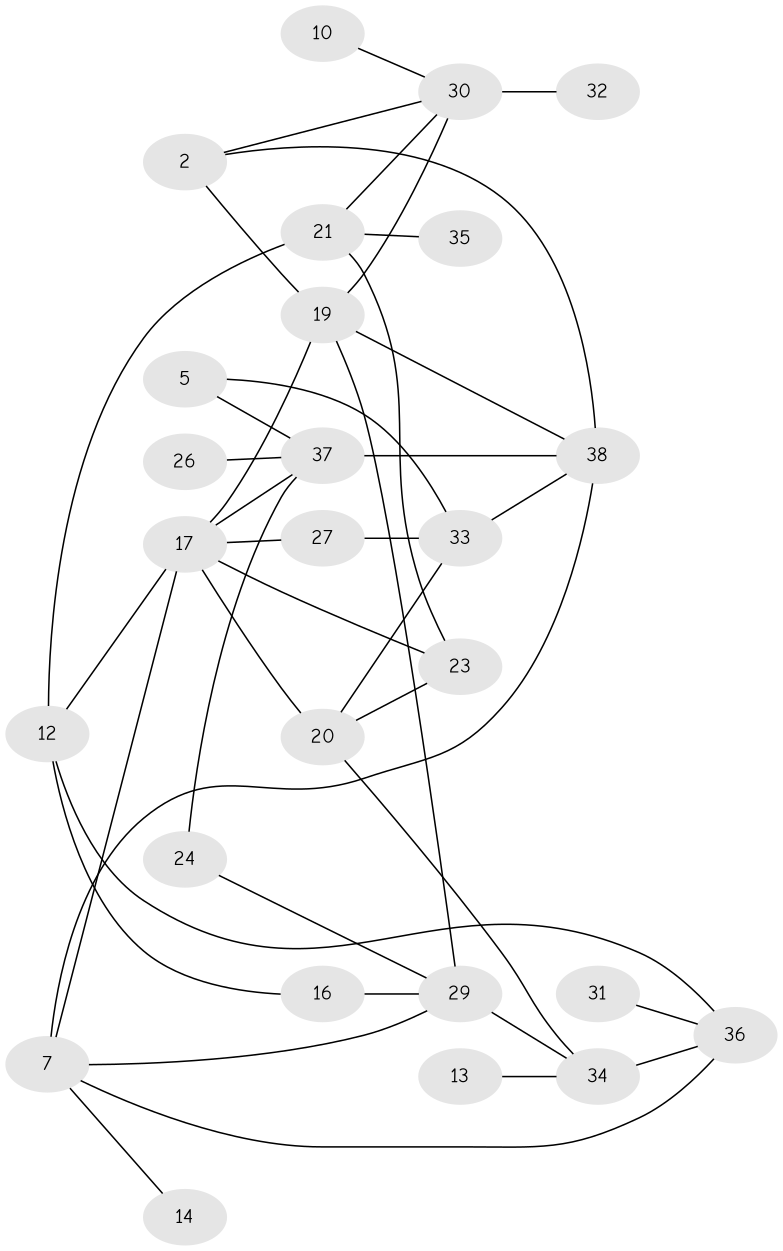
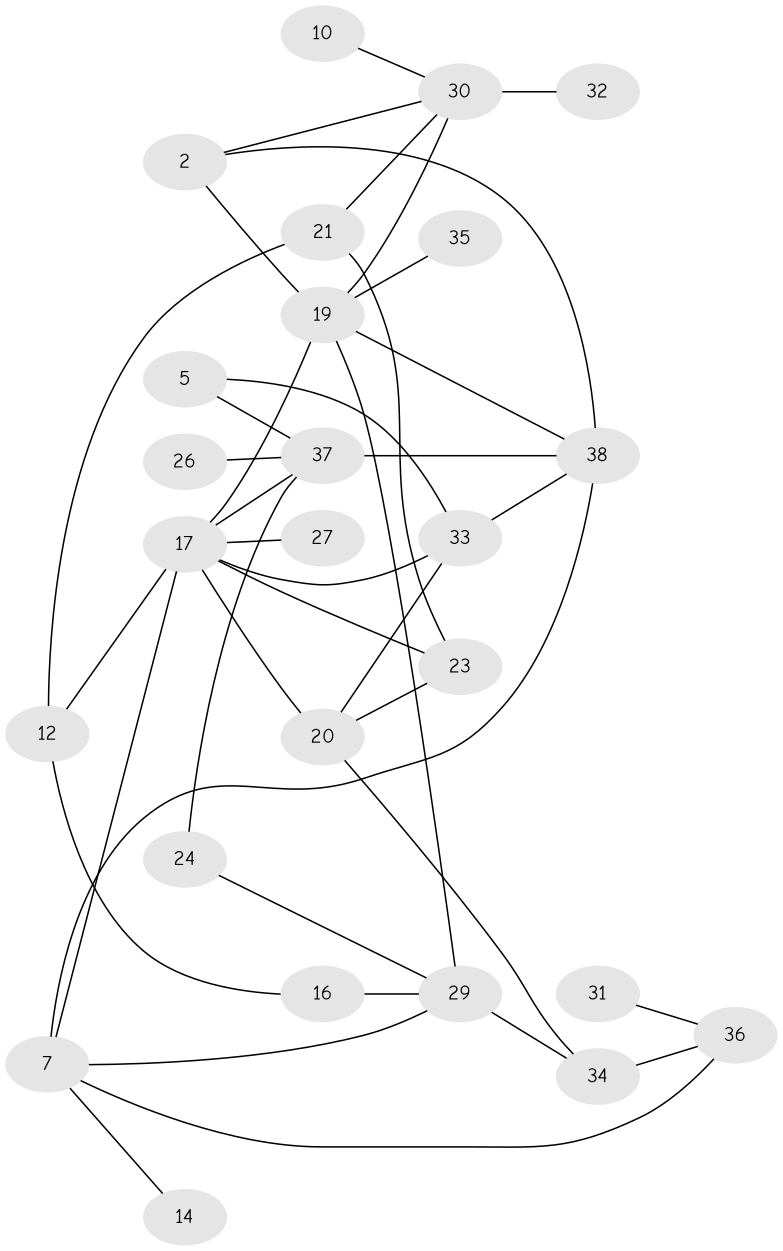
edge "21" -- "35": now "19" -- "35"
edge "27" -- "33": now "17" -- "33"
edge "12" -- "36": removed
node "13": removed
